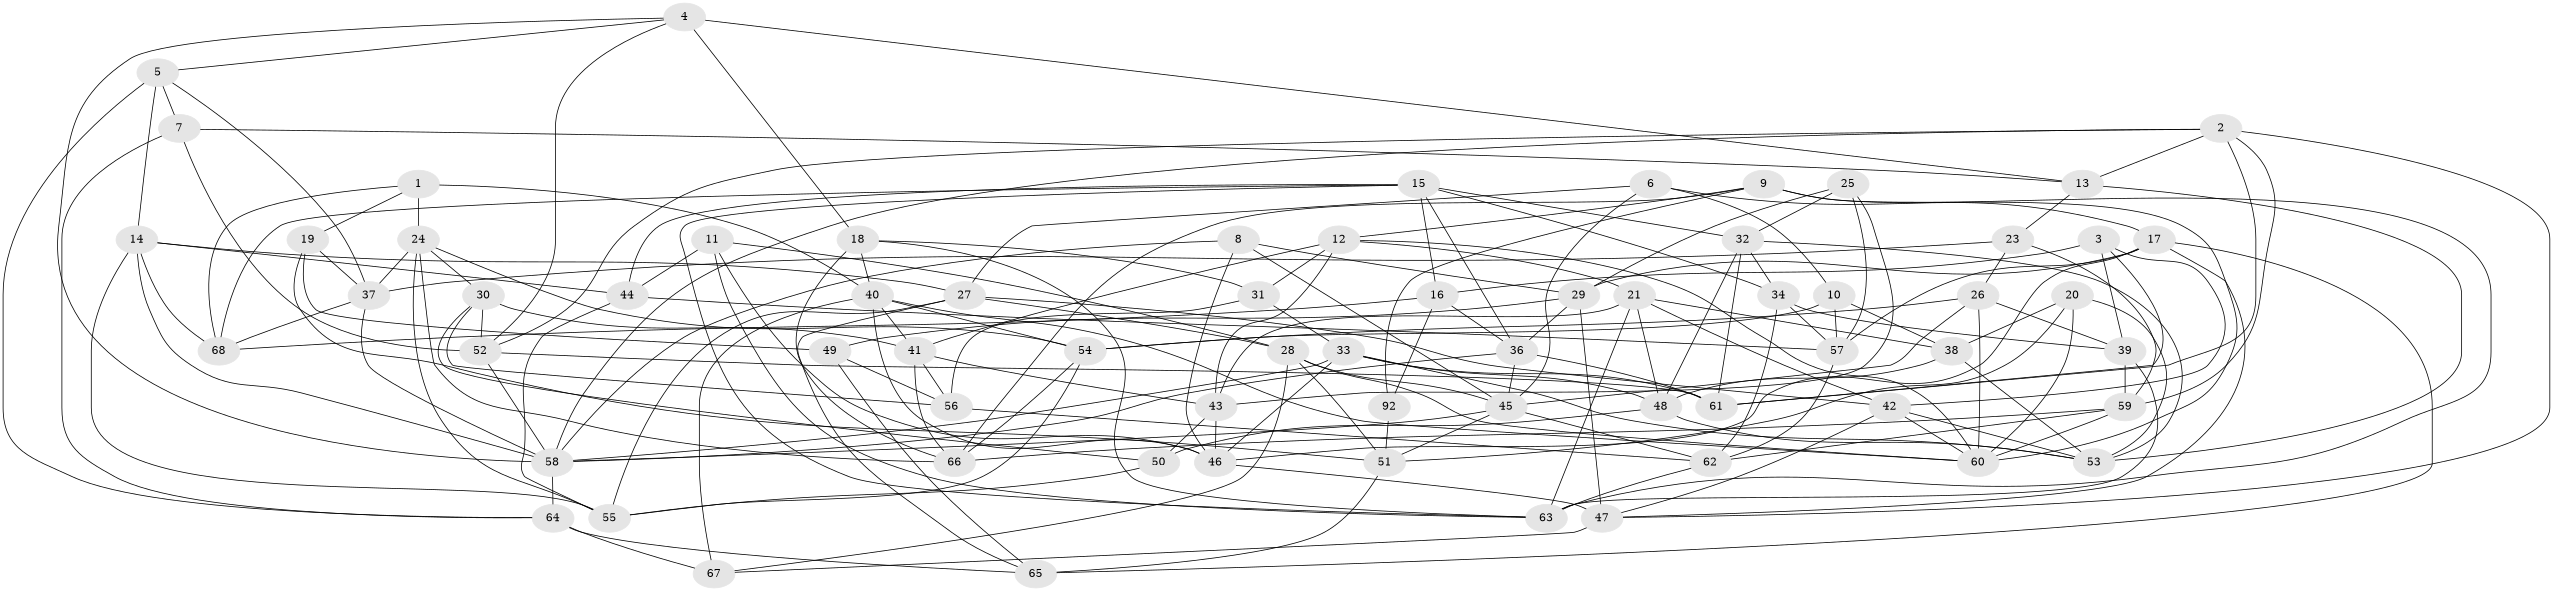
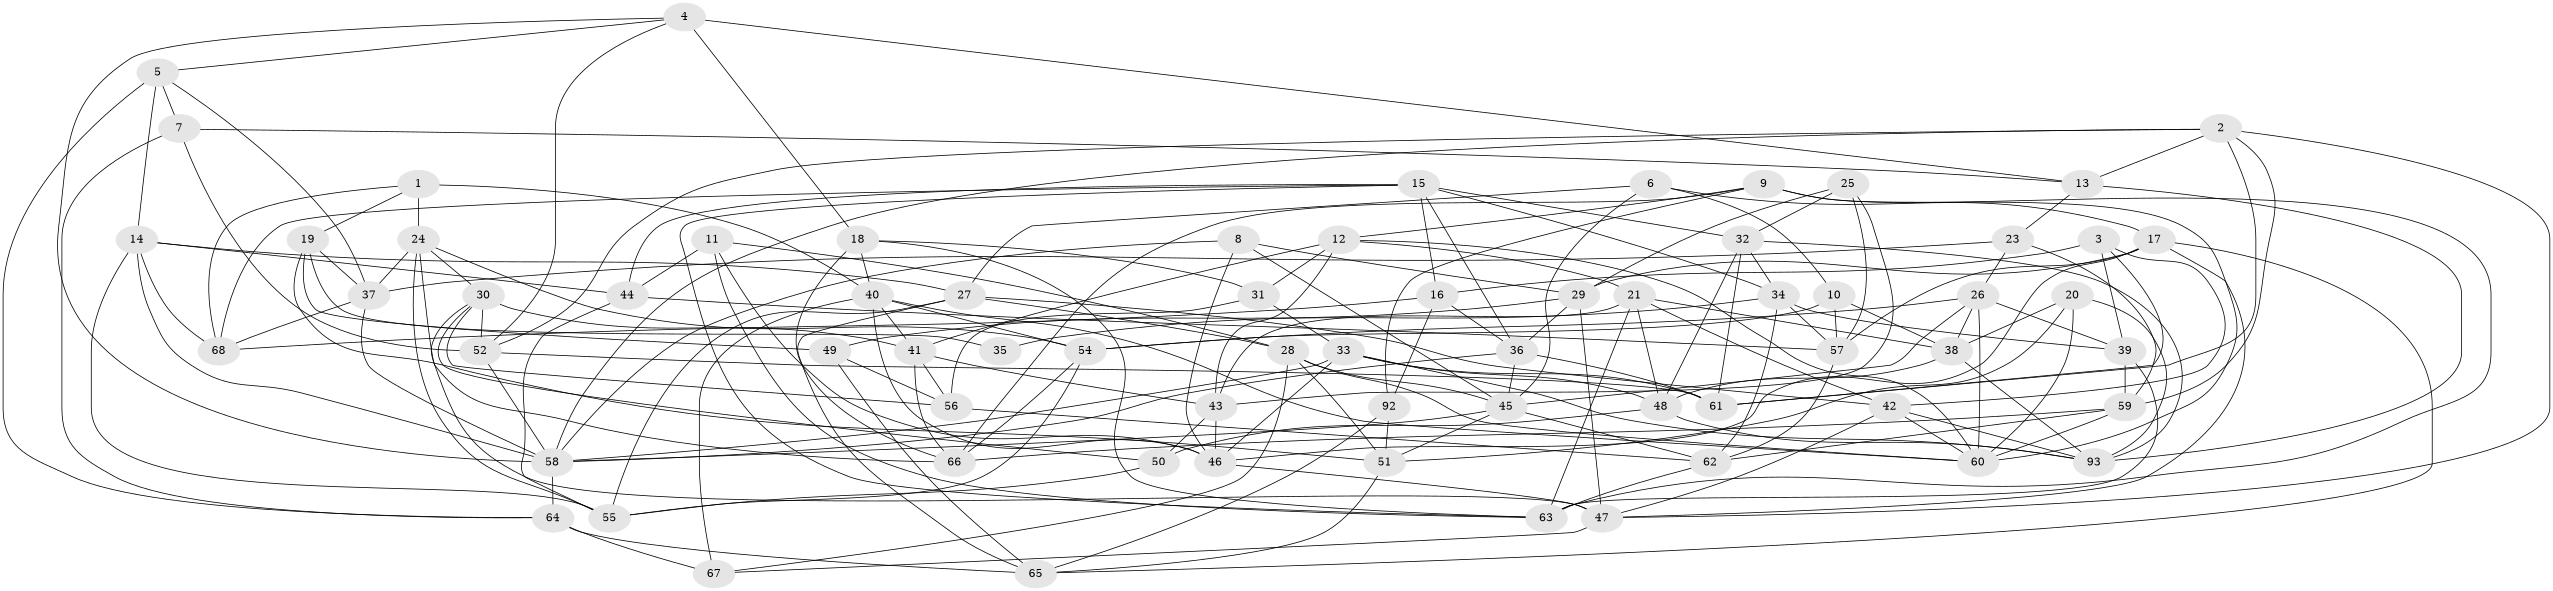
edge "26" -- "38": added
node "35": added
node "53": label "53" -> "93"
edge "30" -- "47": added
edge "92" -- "65": added
